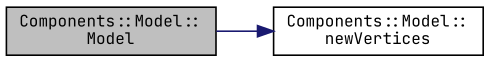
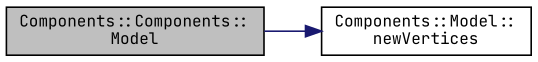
node "Components::Model:: Model": label "Components::Model:: Model" -> "Components::Components:: Model"
